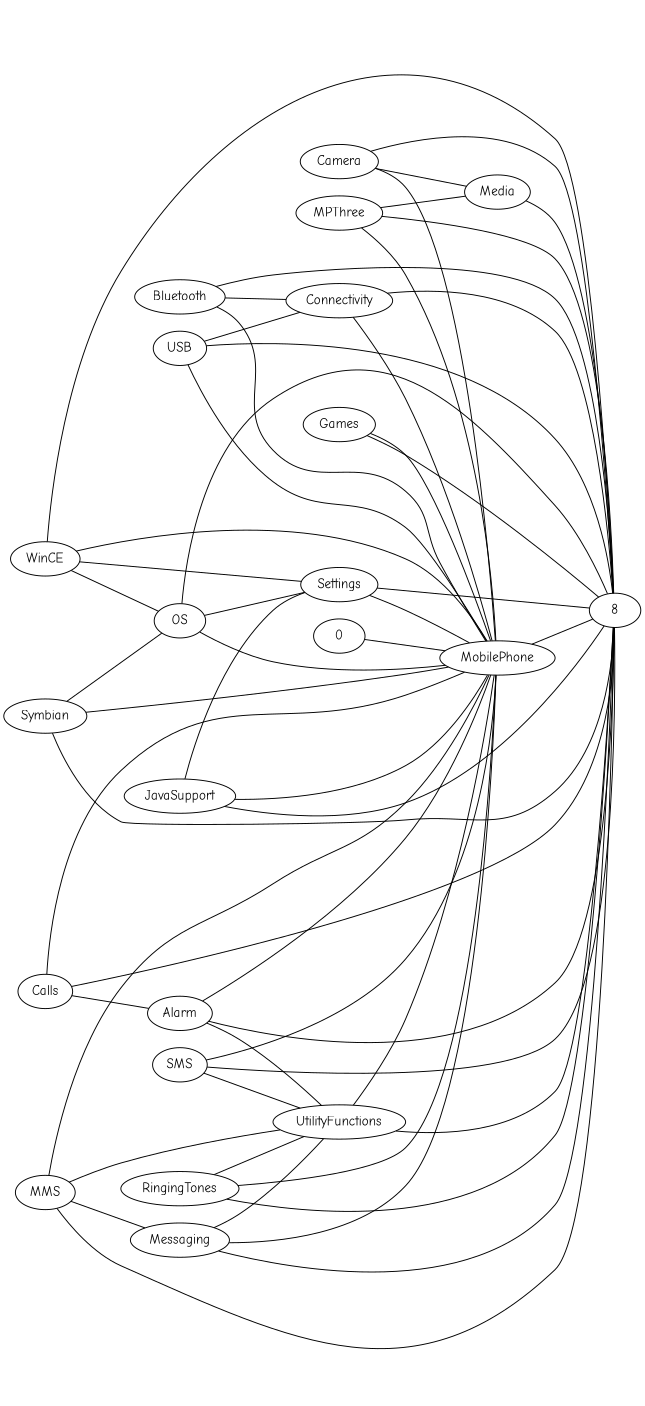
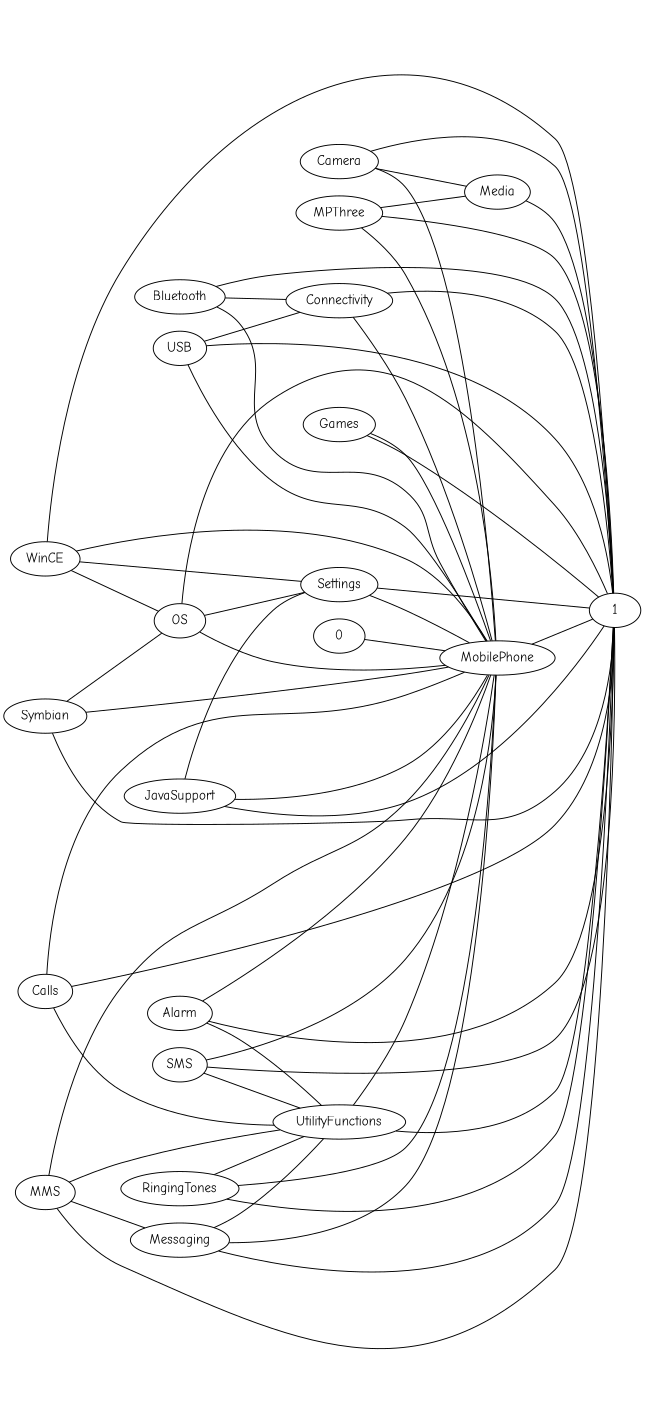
node "8": label "8" -> "1"
edge "Calls" -- "Alarm": now "Calls" -- "UtilityFunctions"
